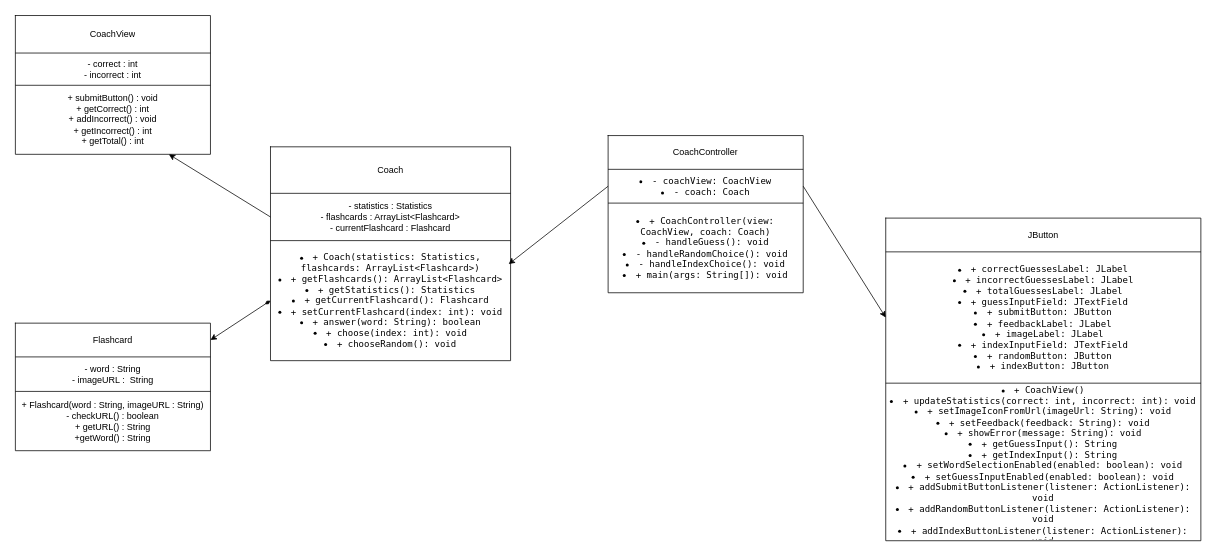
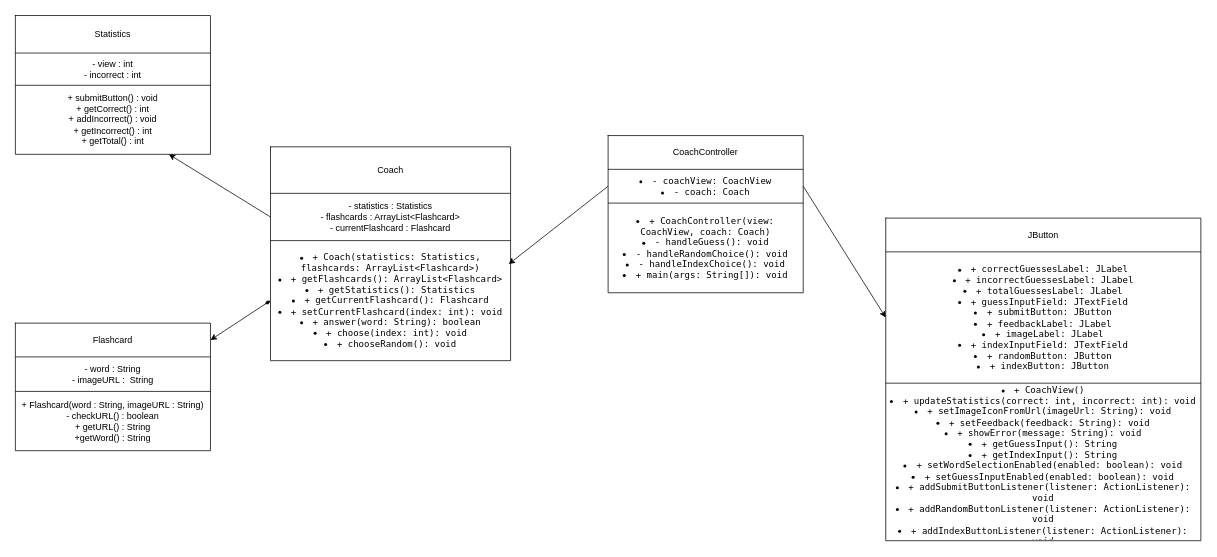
node "CoachView": label "CoachView" -> "Statistics"
node "- correct : int - incorrect : int": label "- correct : int - incorrect : int" -> "- view : int - incorrect : int"
